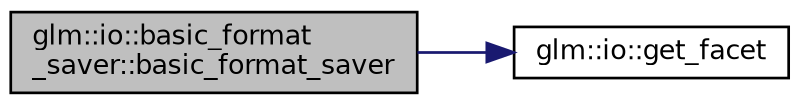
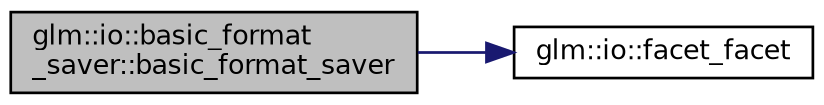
node "glm::io::get_facet": label "glm::io::get_facet" -> "glm::io::facet_facet"
